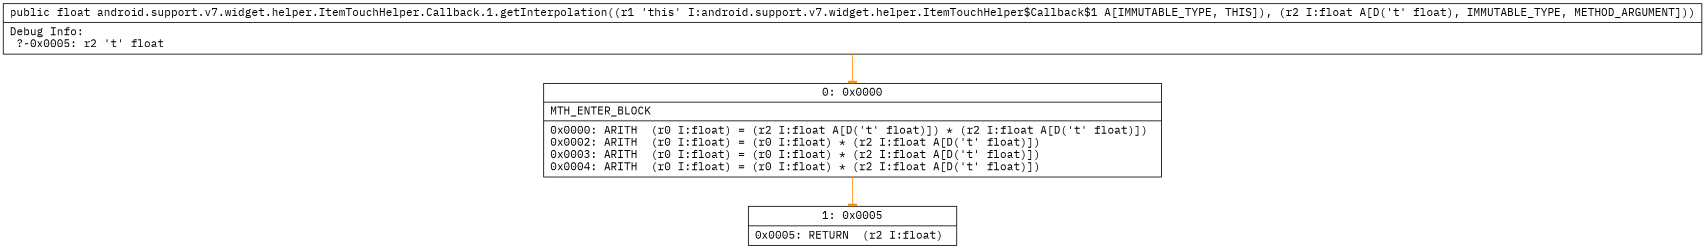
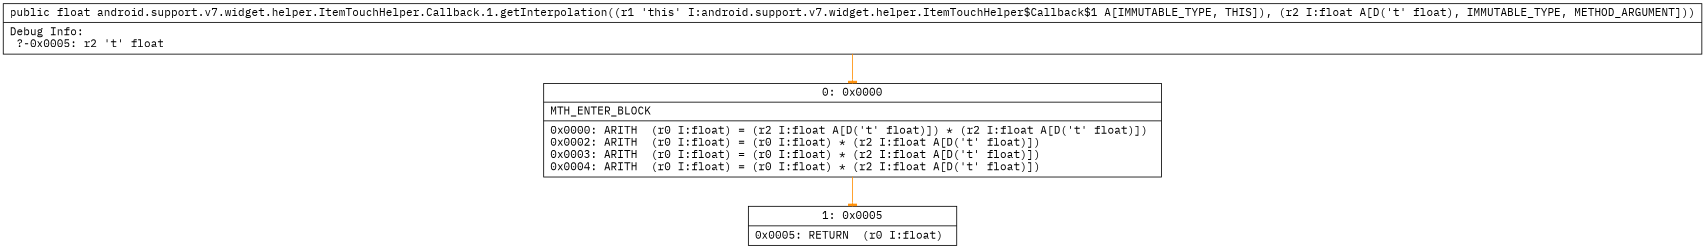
node "1: 0x0005": text "0x0005: RETURN  (r2 I:float)" -> "0x0005: RETURN  (r0 I:float)"
